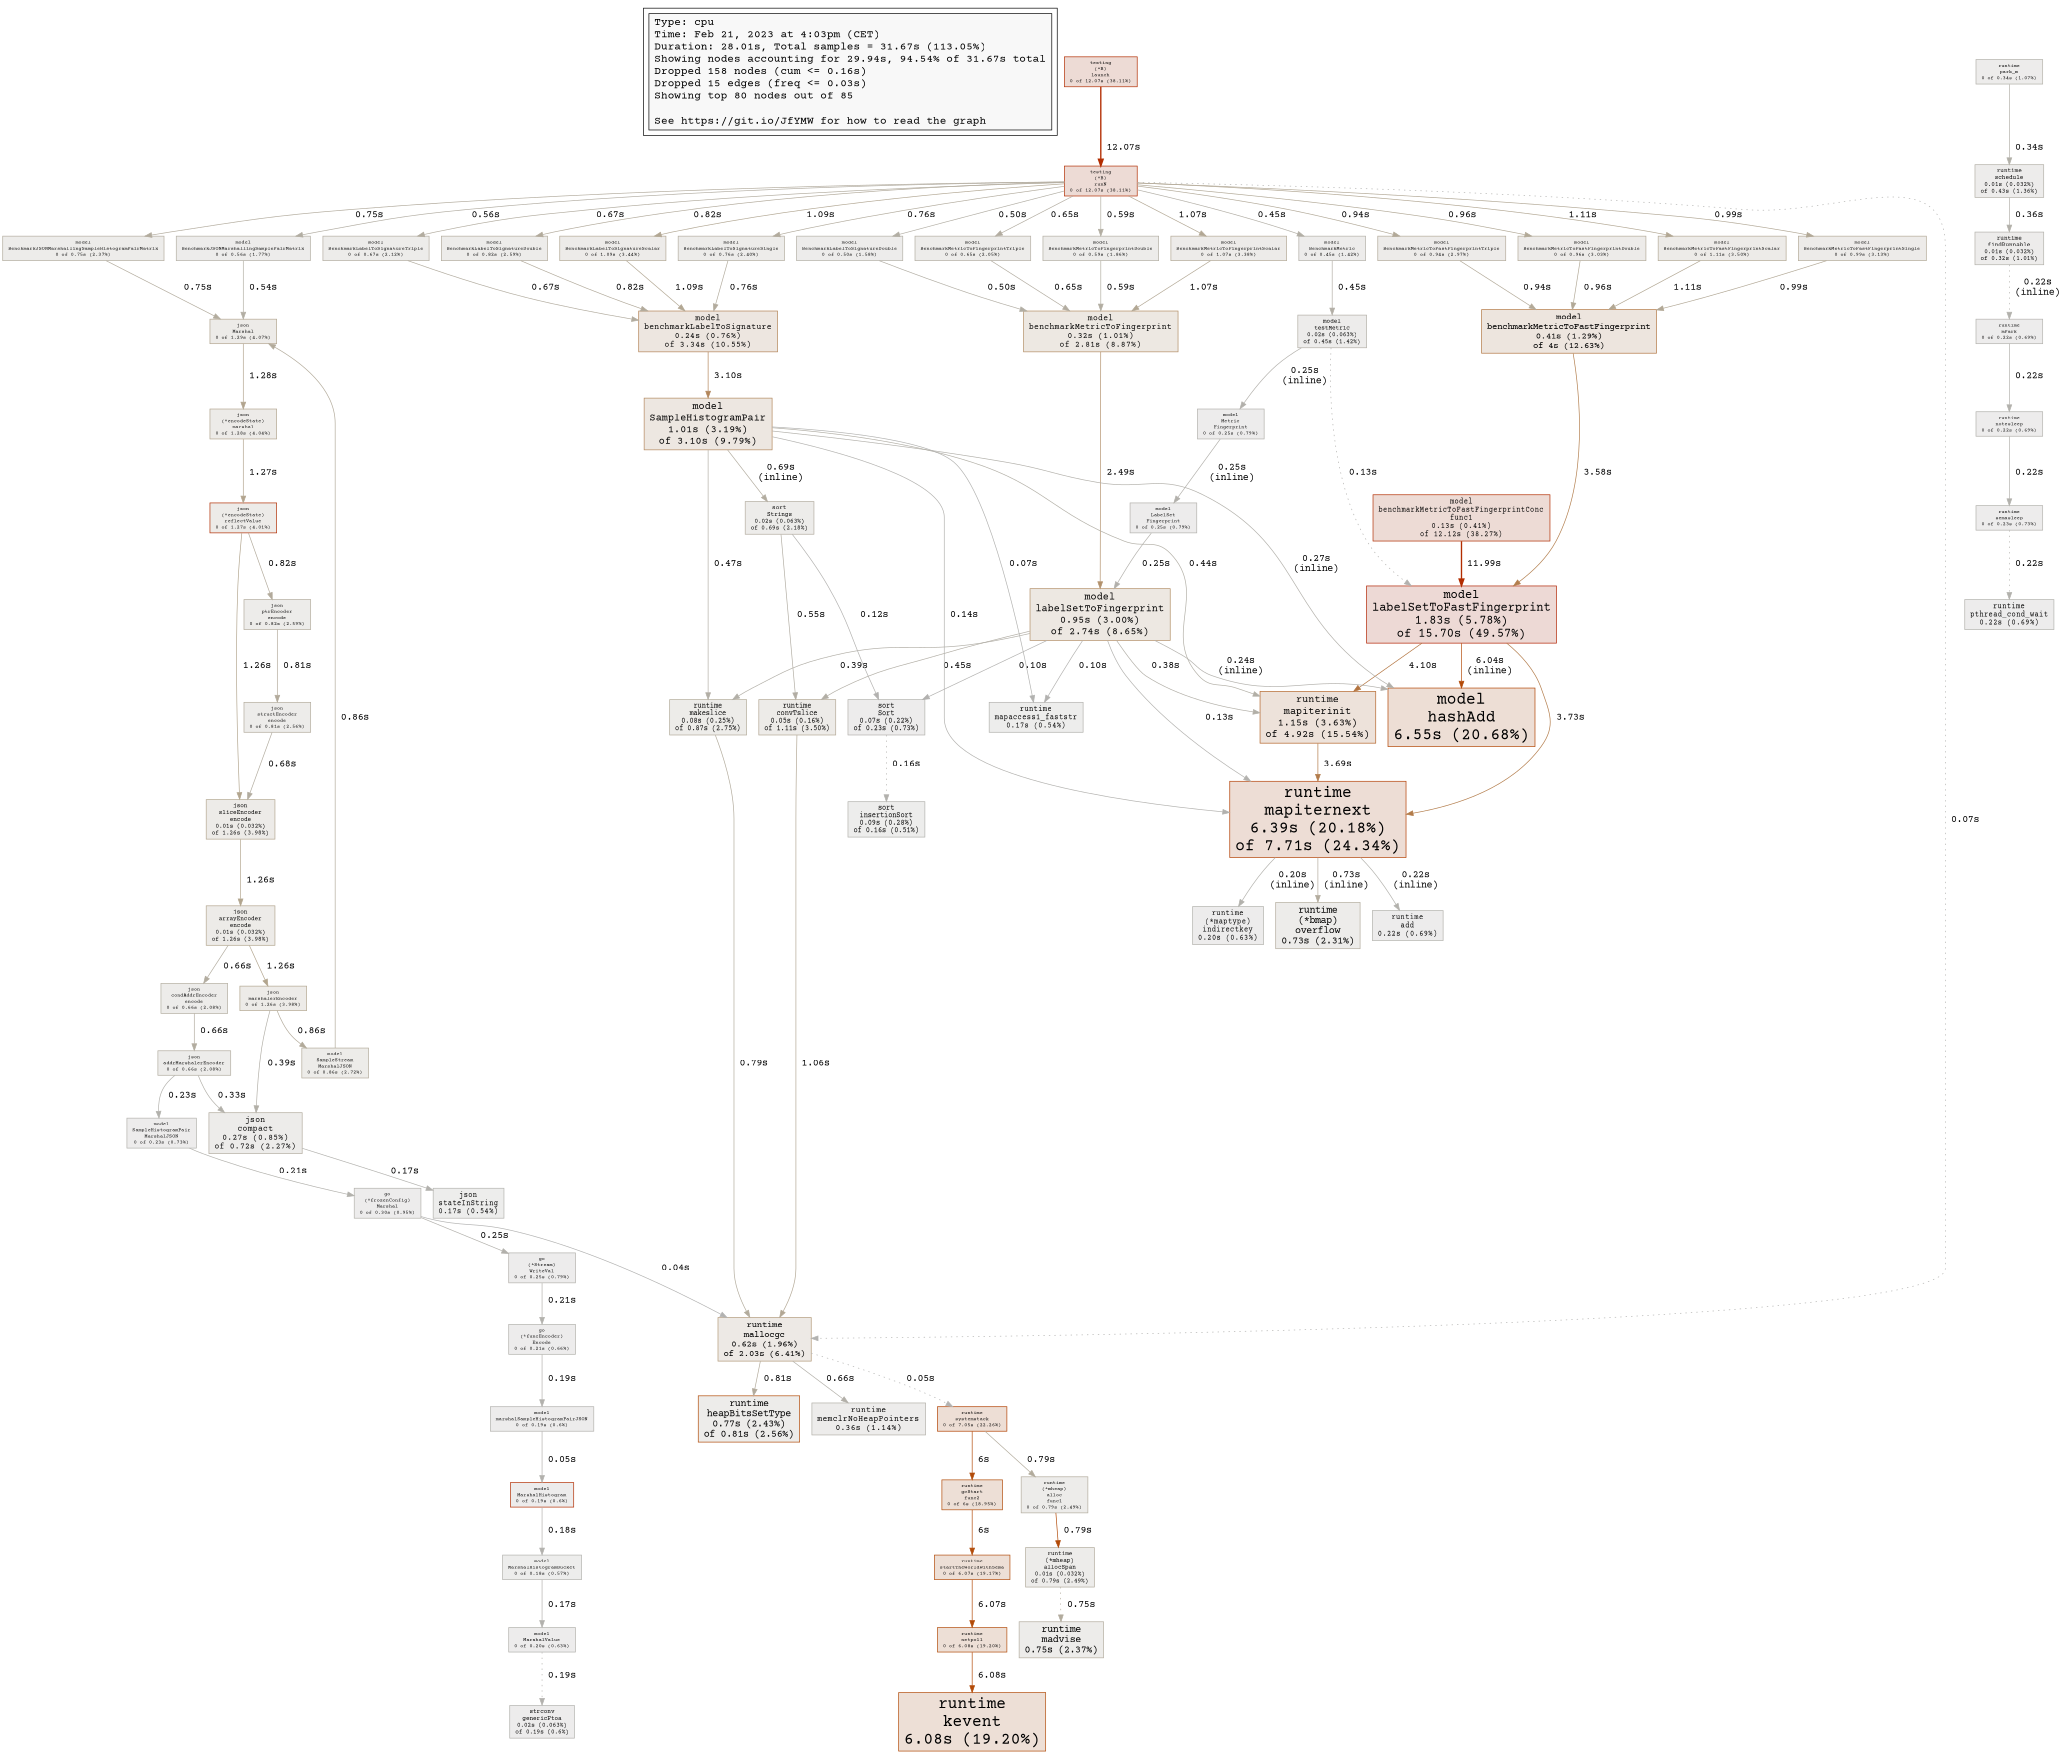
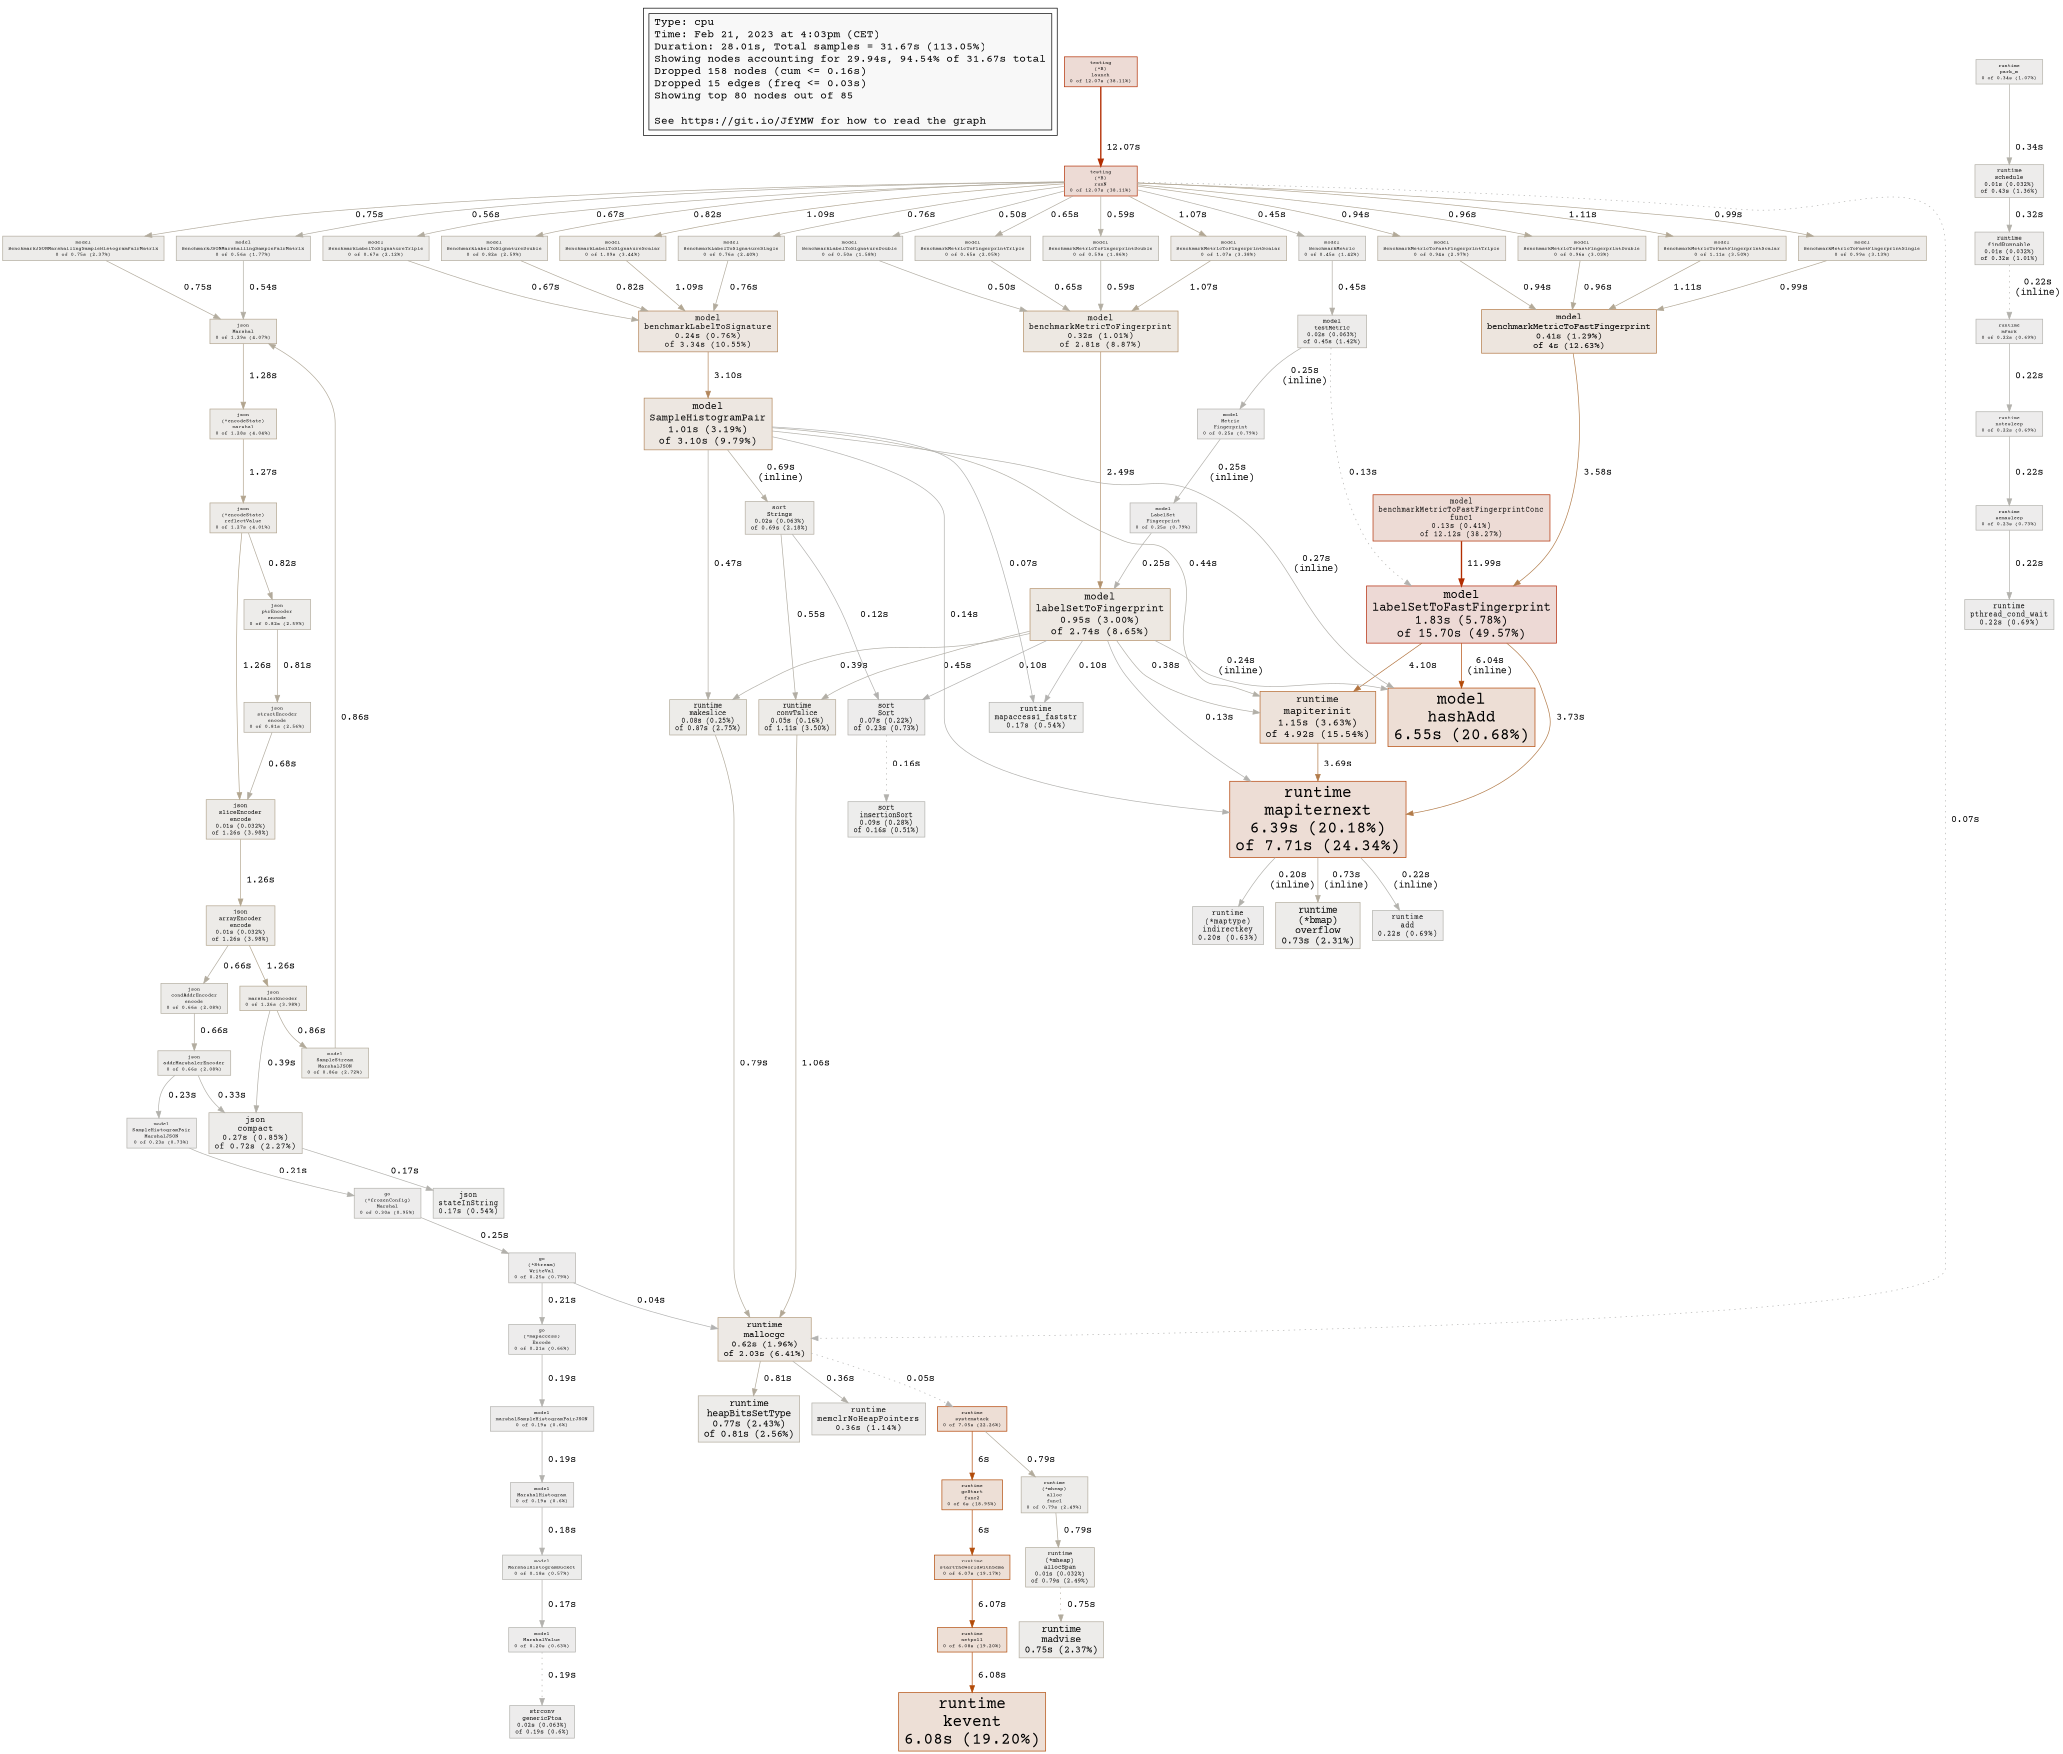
edge "runtime schedule 0.01s (0.032%) of 0.43s (1.36%)" -> "runtime findRunnable 0.01s (0.032%) of 0.32s (1.01%)": label " 0.36s" -> " 0.32s"
node "json (*encodeState) reflectValue 0 of 1.27s (4.01%)": color #b22c00 -> #b2a48e
edge "runtime semasleep 0 of 0.23s (0.73%)" -> "runtime pthread_cond_wait 0.22s (0.69%)": style dotted -> solid
edge "go (*frozenConfig) Marshal 0 of 0.30s (0.95%)" -> "runtime mallocgc 0.62s (1.96%) of 2.03s (6.41%)": now "go (*Stream) WriteVal 0 of 0.25s (0.79%)" -> "runtime mallocgc 0.62s (1.96%) of 2.03s (6.41%)"
node "go (*funcEncoder) Encode 0 of 0.21s (0.66%)": label "go (*funcEncoder) Encode 0 of 0.21s (0.66%)" -> "go (*mapaccess) Encode 0 of 0.21s (0.66%)"
edge "runtime mallocgc 0.62s (1.96%) of 2.03s (6.41%)" -> "runtime memclrNoHeapPointers 0.36s (1.14%)": label " 0.66s" -> " 0.36s"
node "runtime heapBitsSetType 0.77s (2.43%) of 0.81s (2.56%)": color #b24a07 -> #b2aa9b
edge "model marshalSampleHistogramPairJSON 0 of 0.19s (0.6%)" -> "model MarshalHistogram 0 of 0.19s (0.6%)": label " 0.05s" -> " 0.19s"
node "model MarshalHistogram 0 of 0.19s (0.6%)": color #b22c00 -> #b2b1ad
edge "runtime (*mheap) alloc func1 0 of 0.79s (2.49%)" -> "runtime (*mheap) allocSpan 0.01s (0.032%) of 0.79s (2.49%)": color #b24a07 -> #b2ab9c
